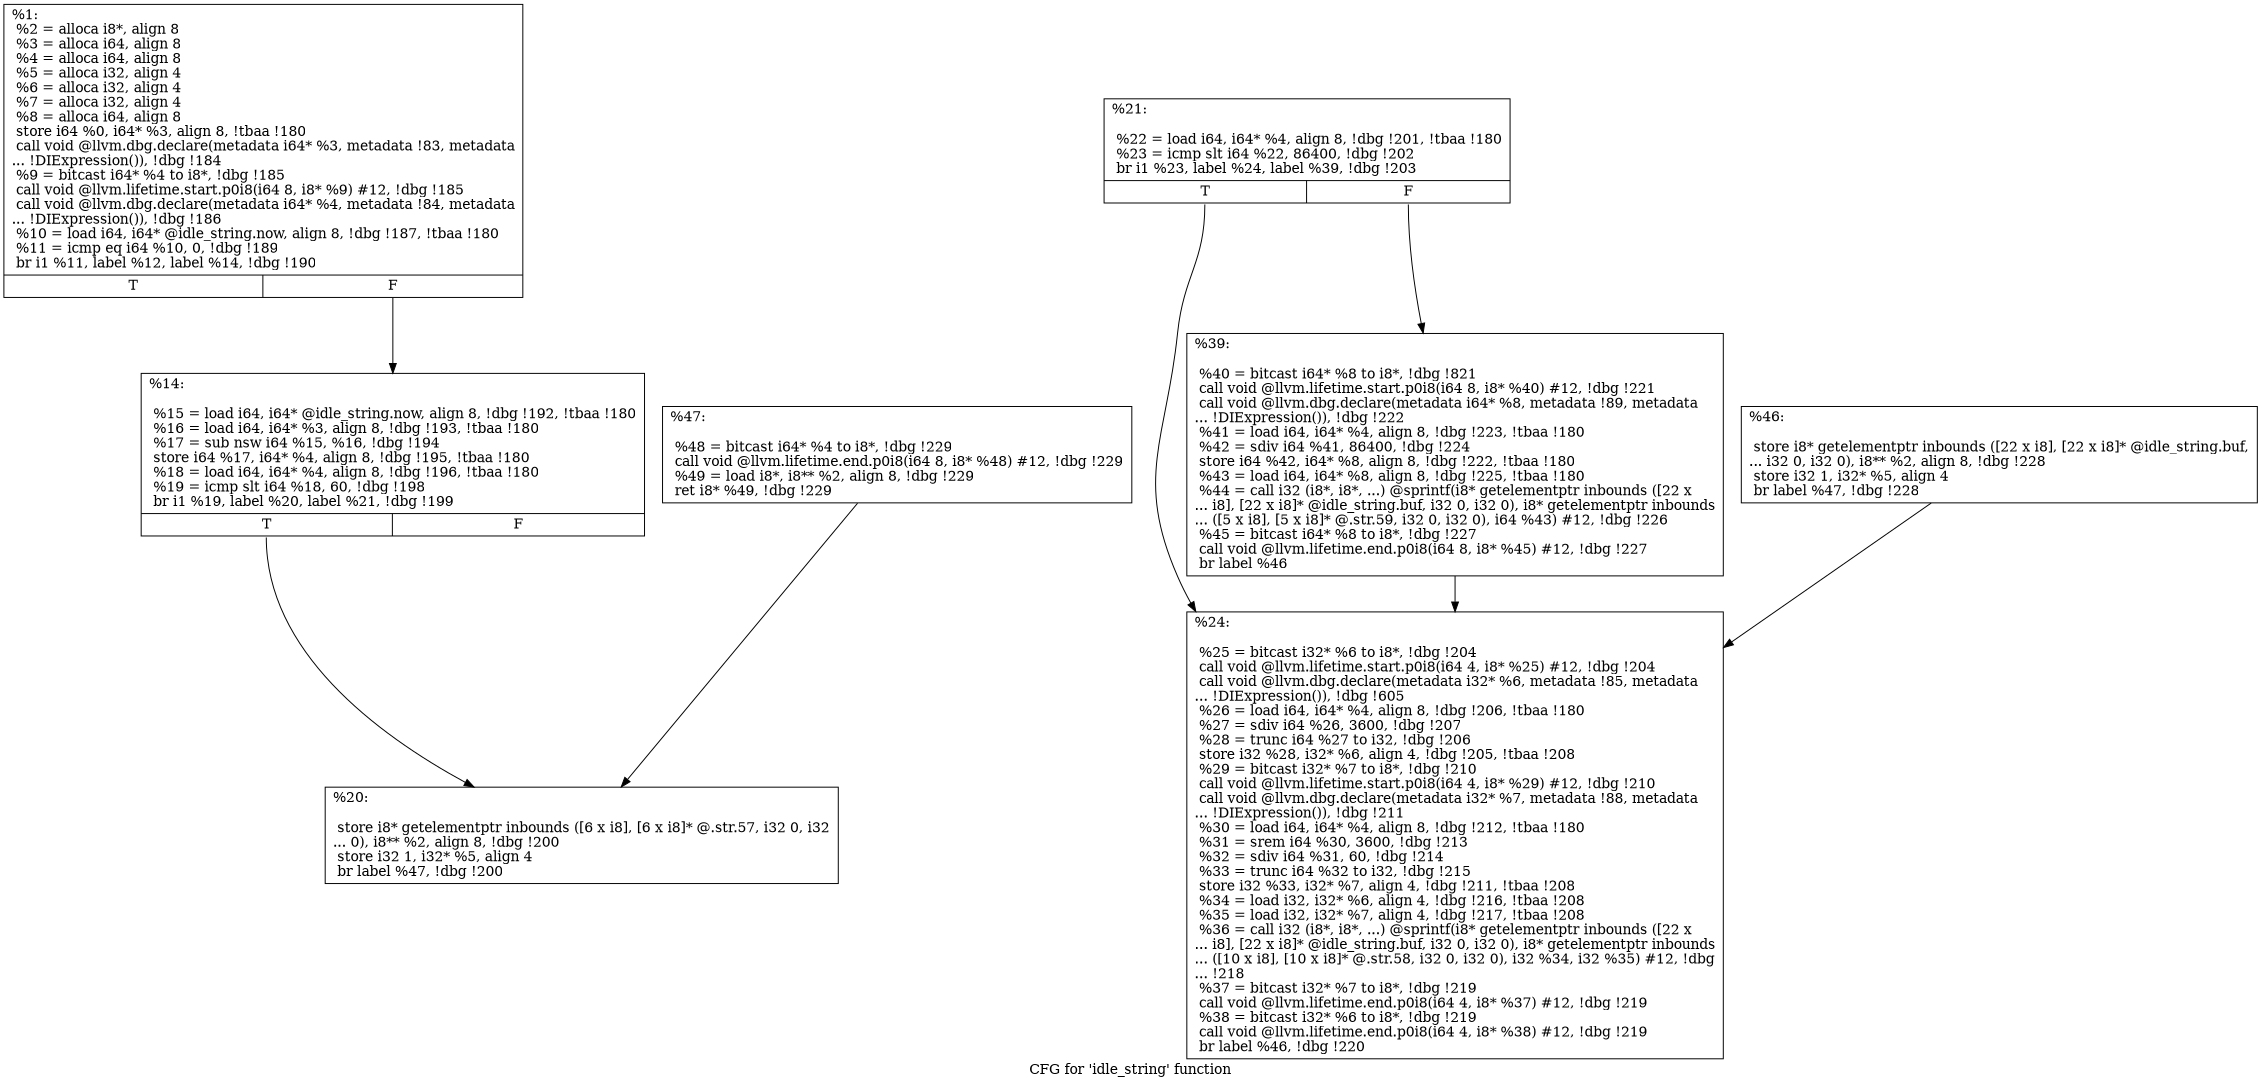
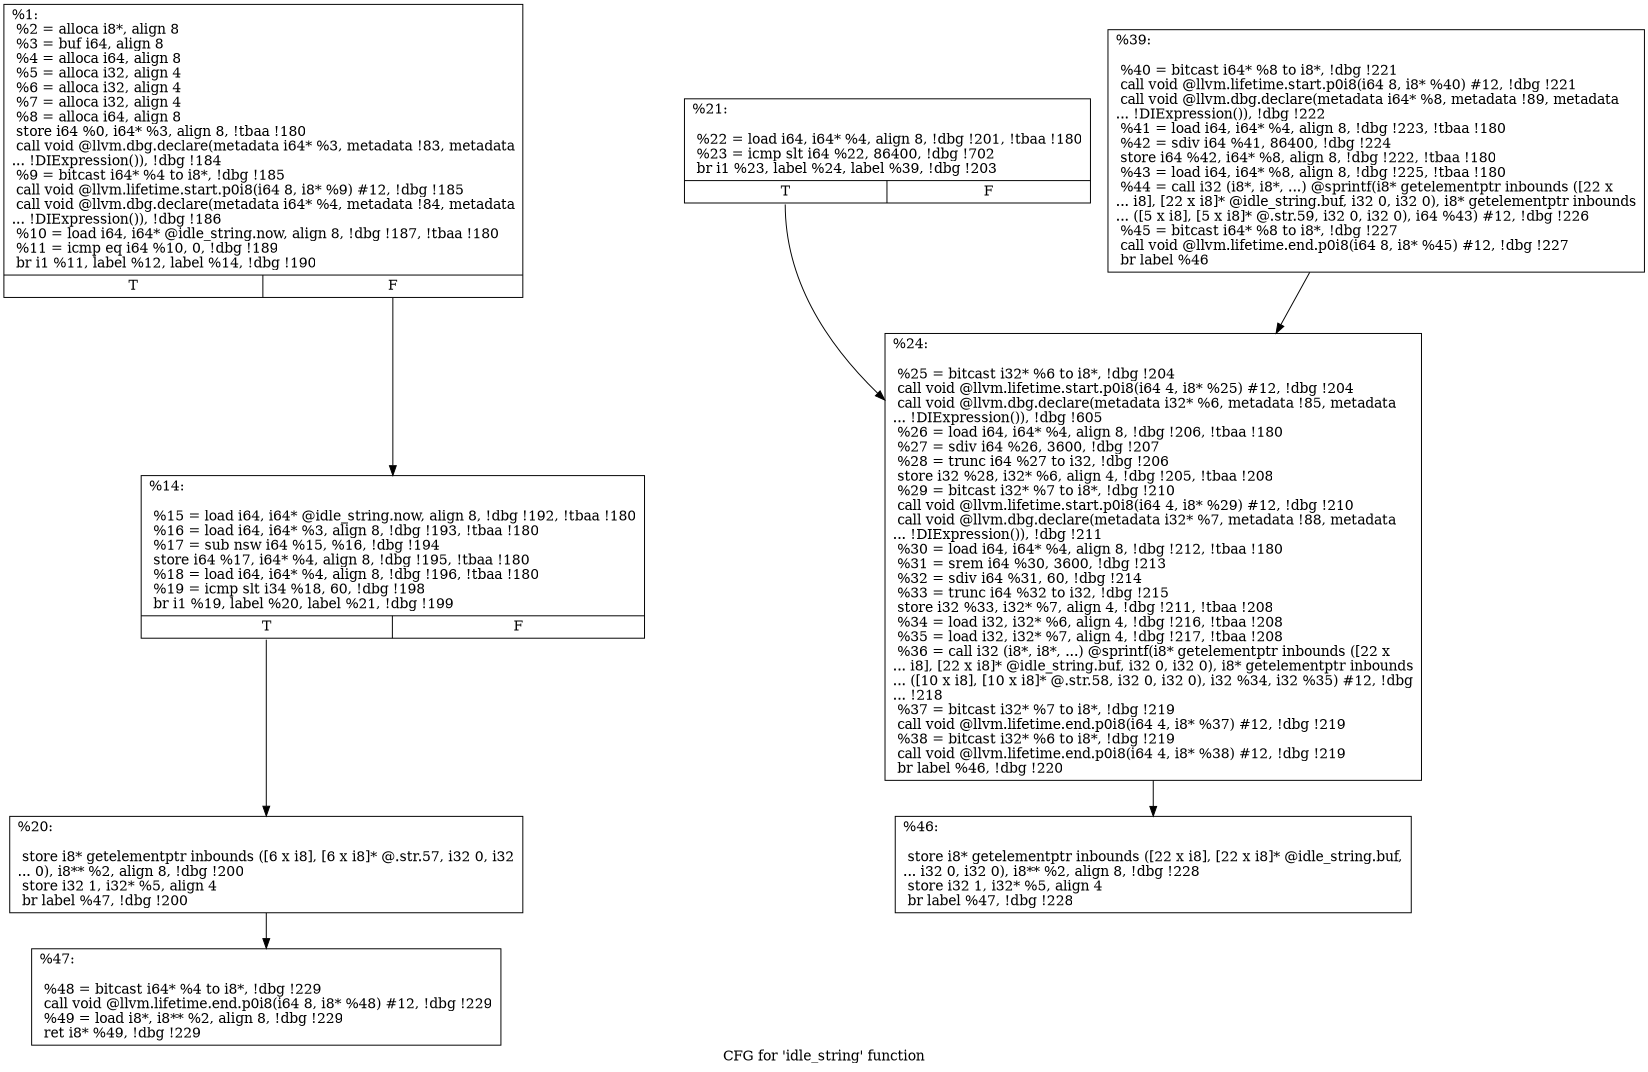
node "%1:": text "%3 = alloca i64, align 8" -> "%3 = buf i64, align 8"
node "%21:": text "%23 = icmp slt i64 %22, 86400, !dbg !202" -> "%23 = icmp slt i64 %22, 86400, !dbg !702"
edge "%21:" -> "%39:": removed
node "%39:": text "%40 = bitcast i64* %8 to i8*, !dbg !821" -> "%40 = bitcast i64* %8 to i8*, !dbg !221"
node "%14:": text "%19 = icmp slt i64 %18, 60, !dbg !198" -> "%19 = icmp slt i34 %18, 60, !dbg !198"
edge "%46:" -> "%24:": reversed
edge "%47:" -> "%20:": reversed
